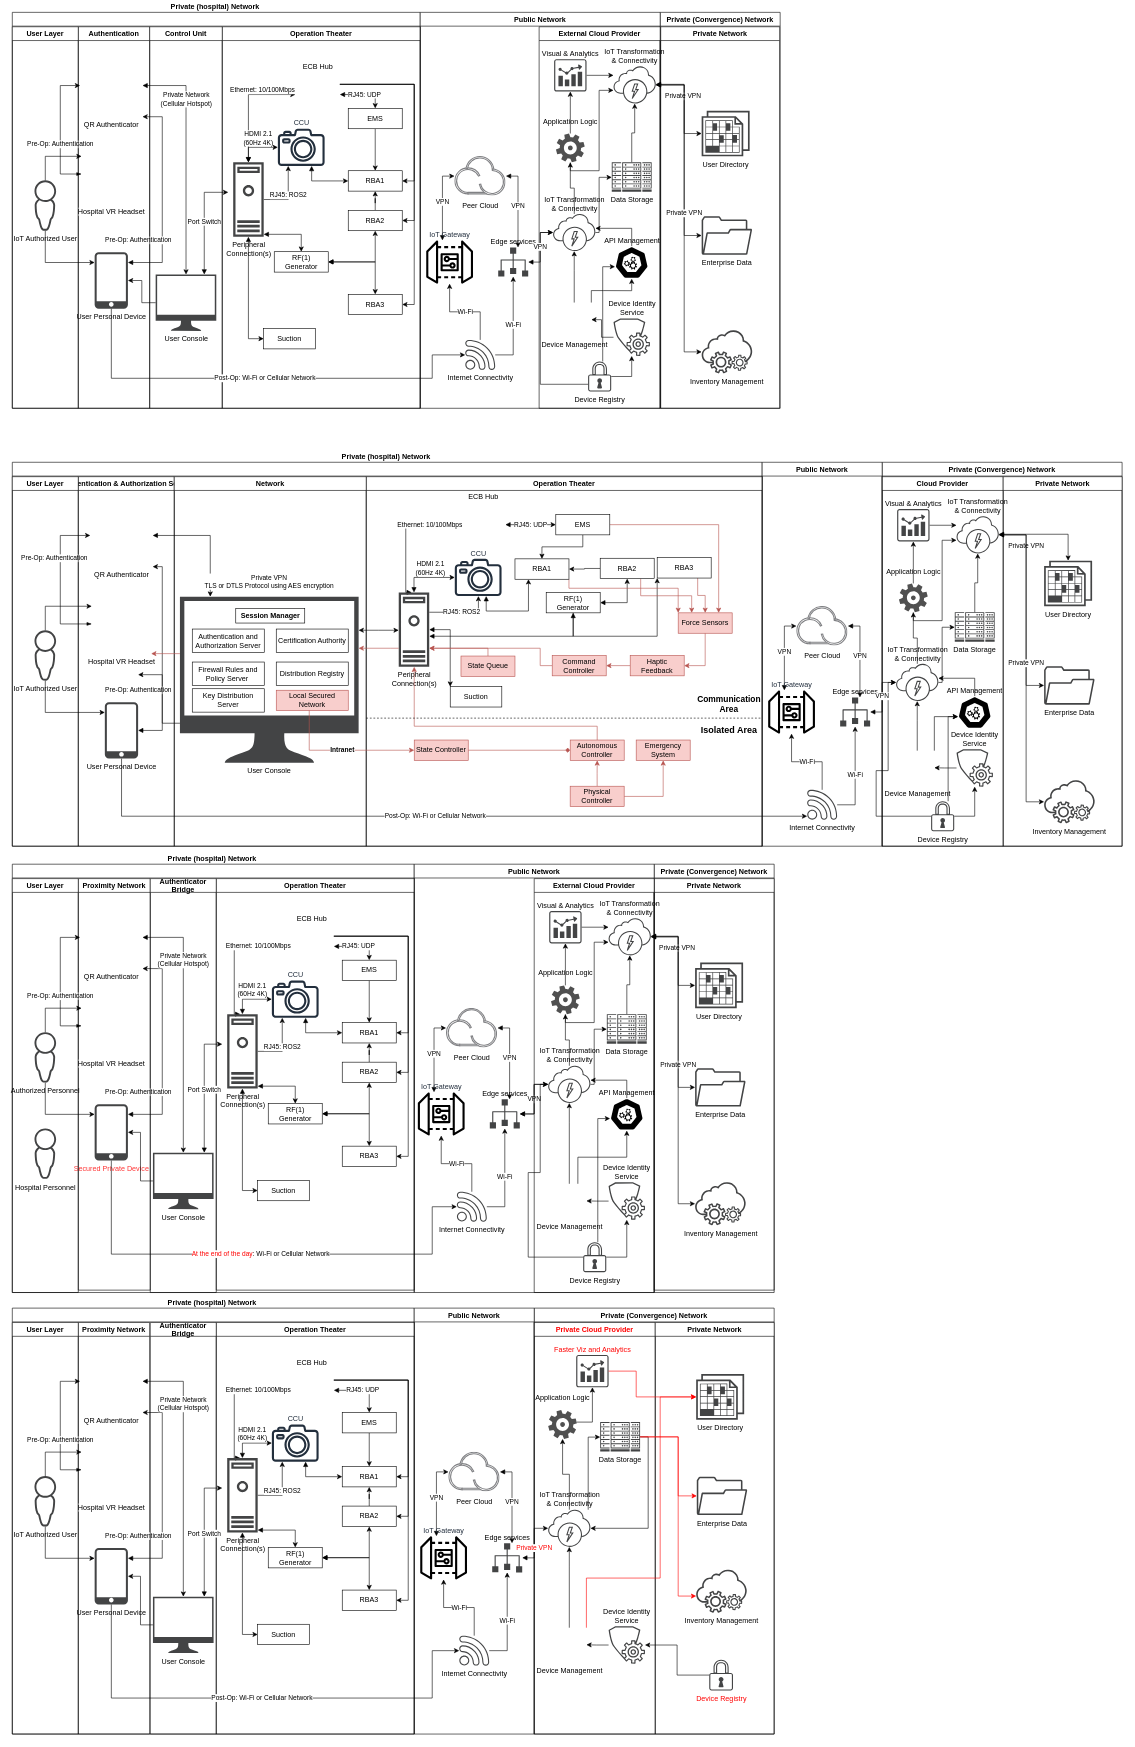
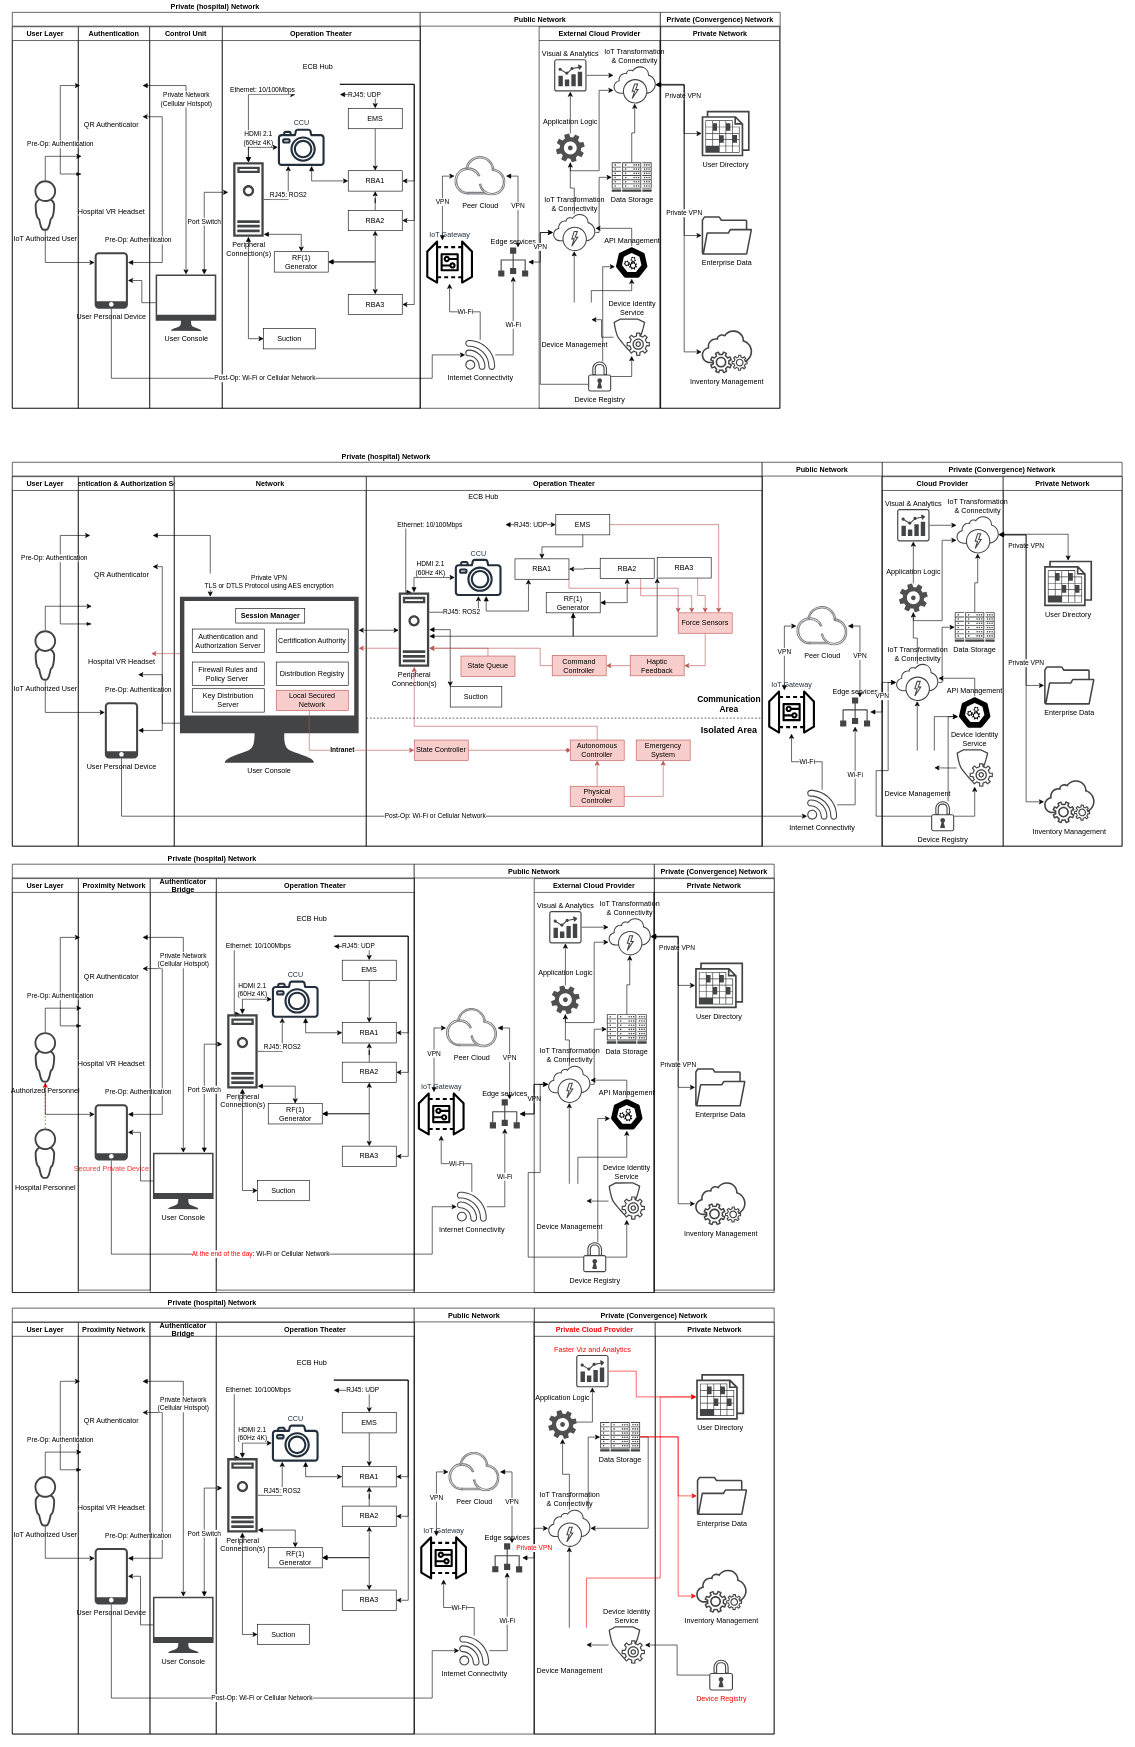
edge "Hospital Personnel" -> "Authorized Personnel": added
